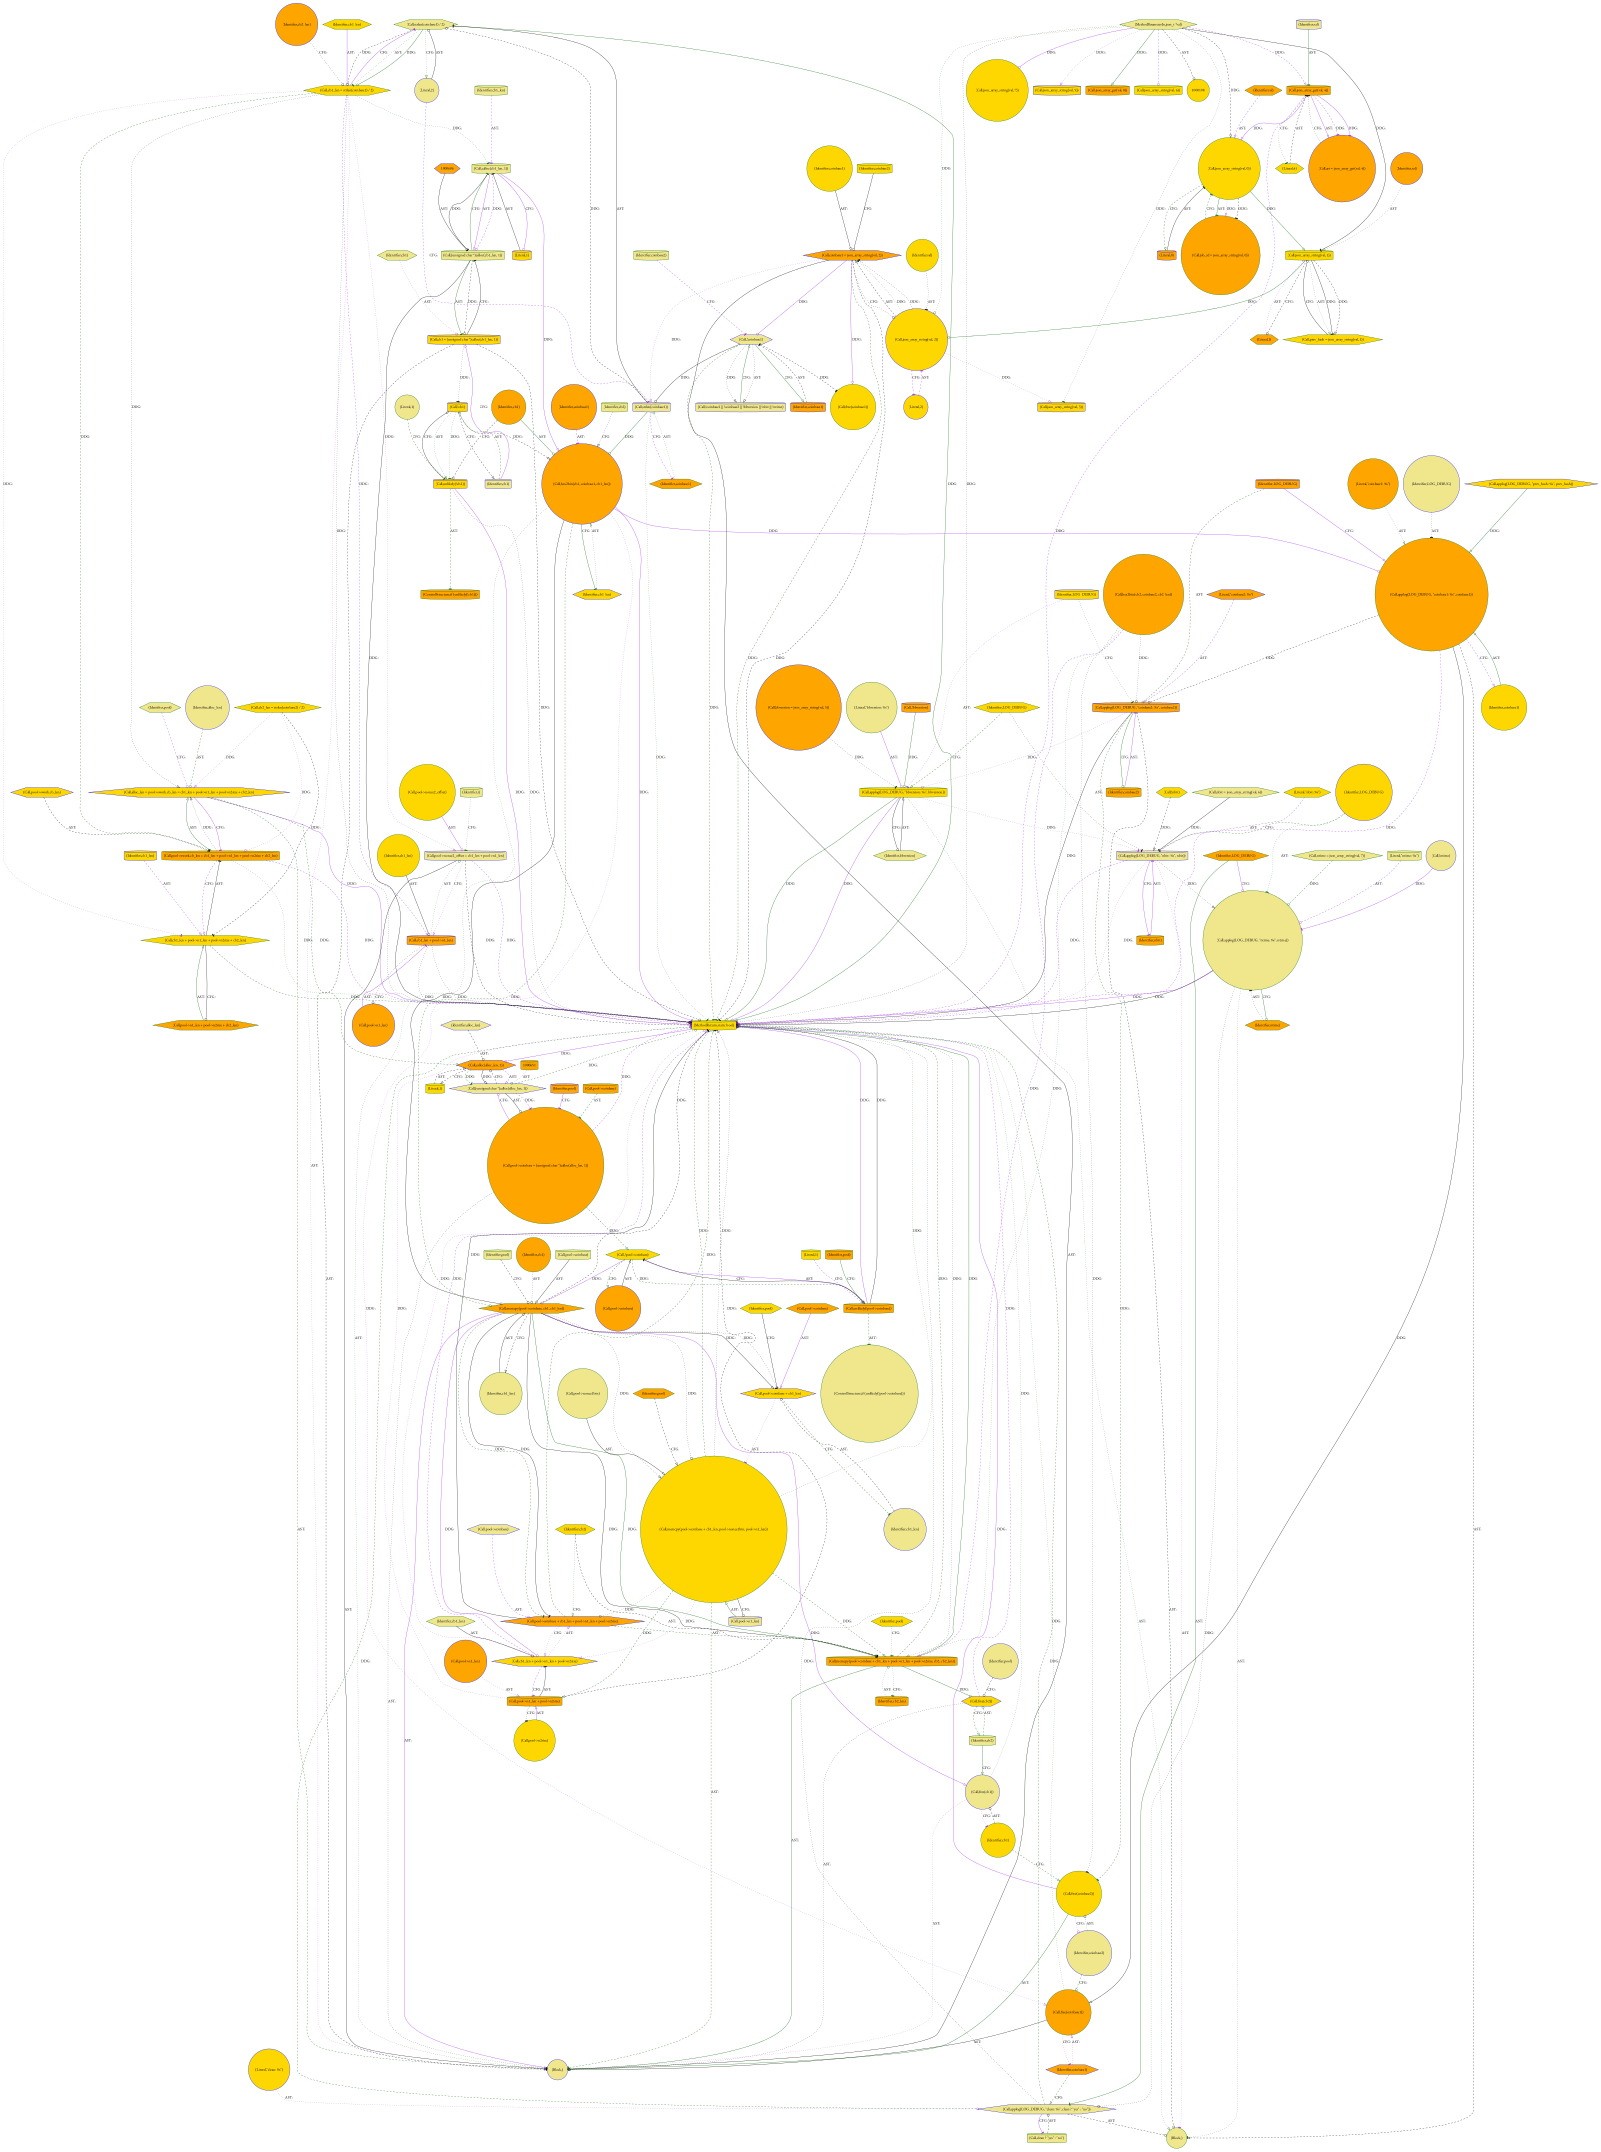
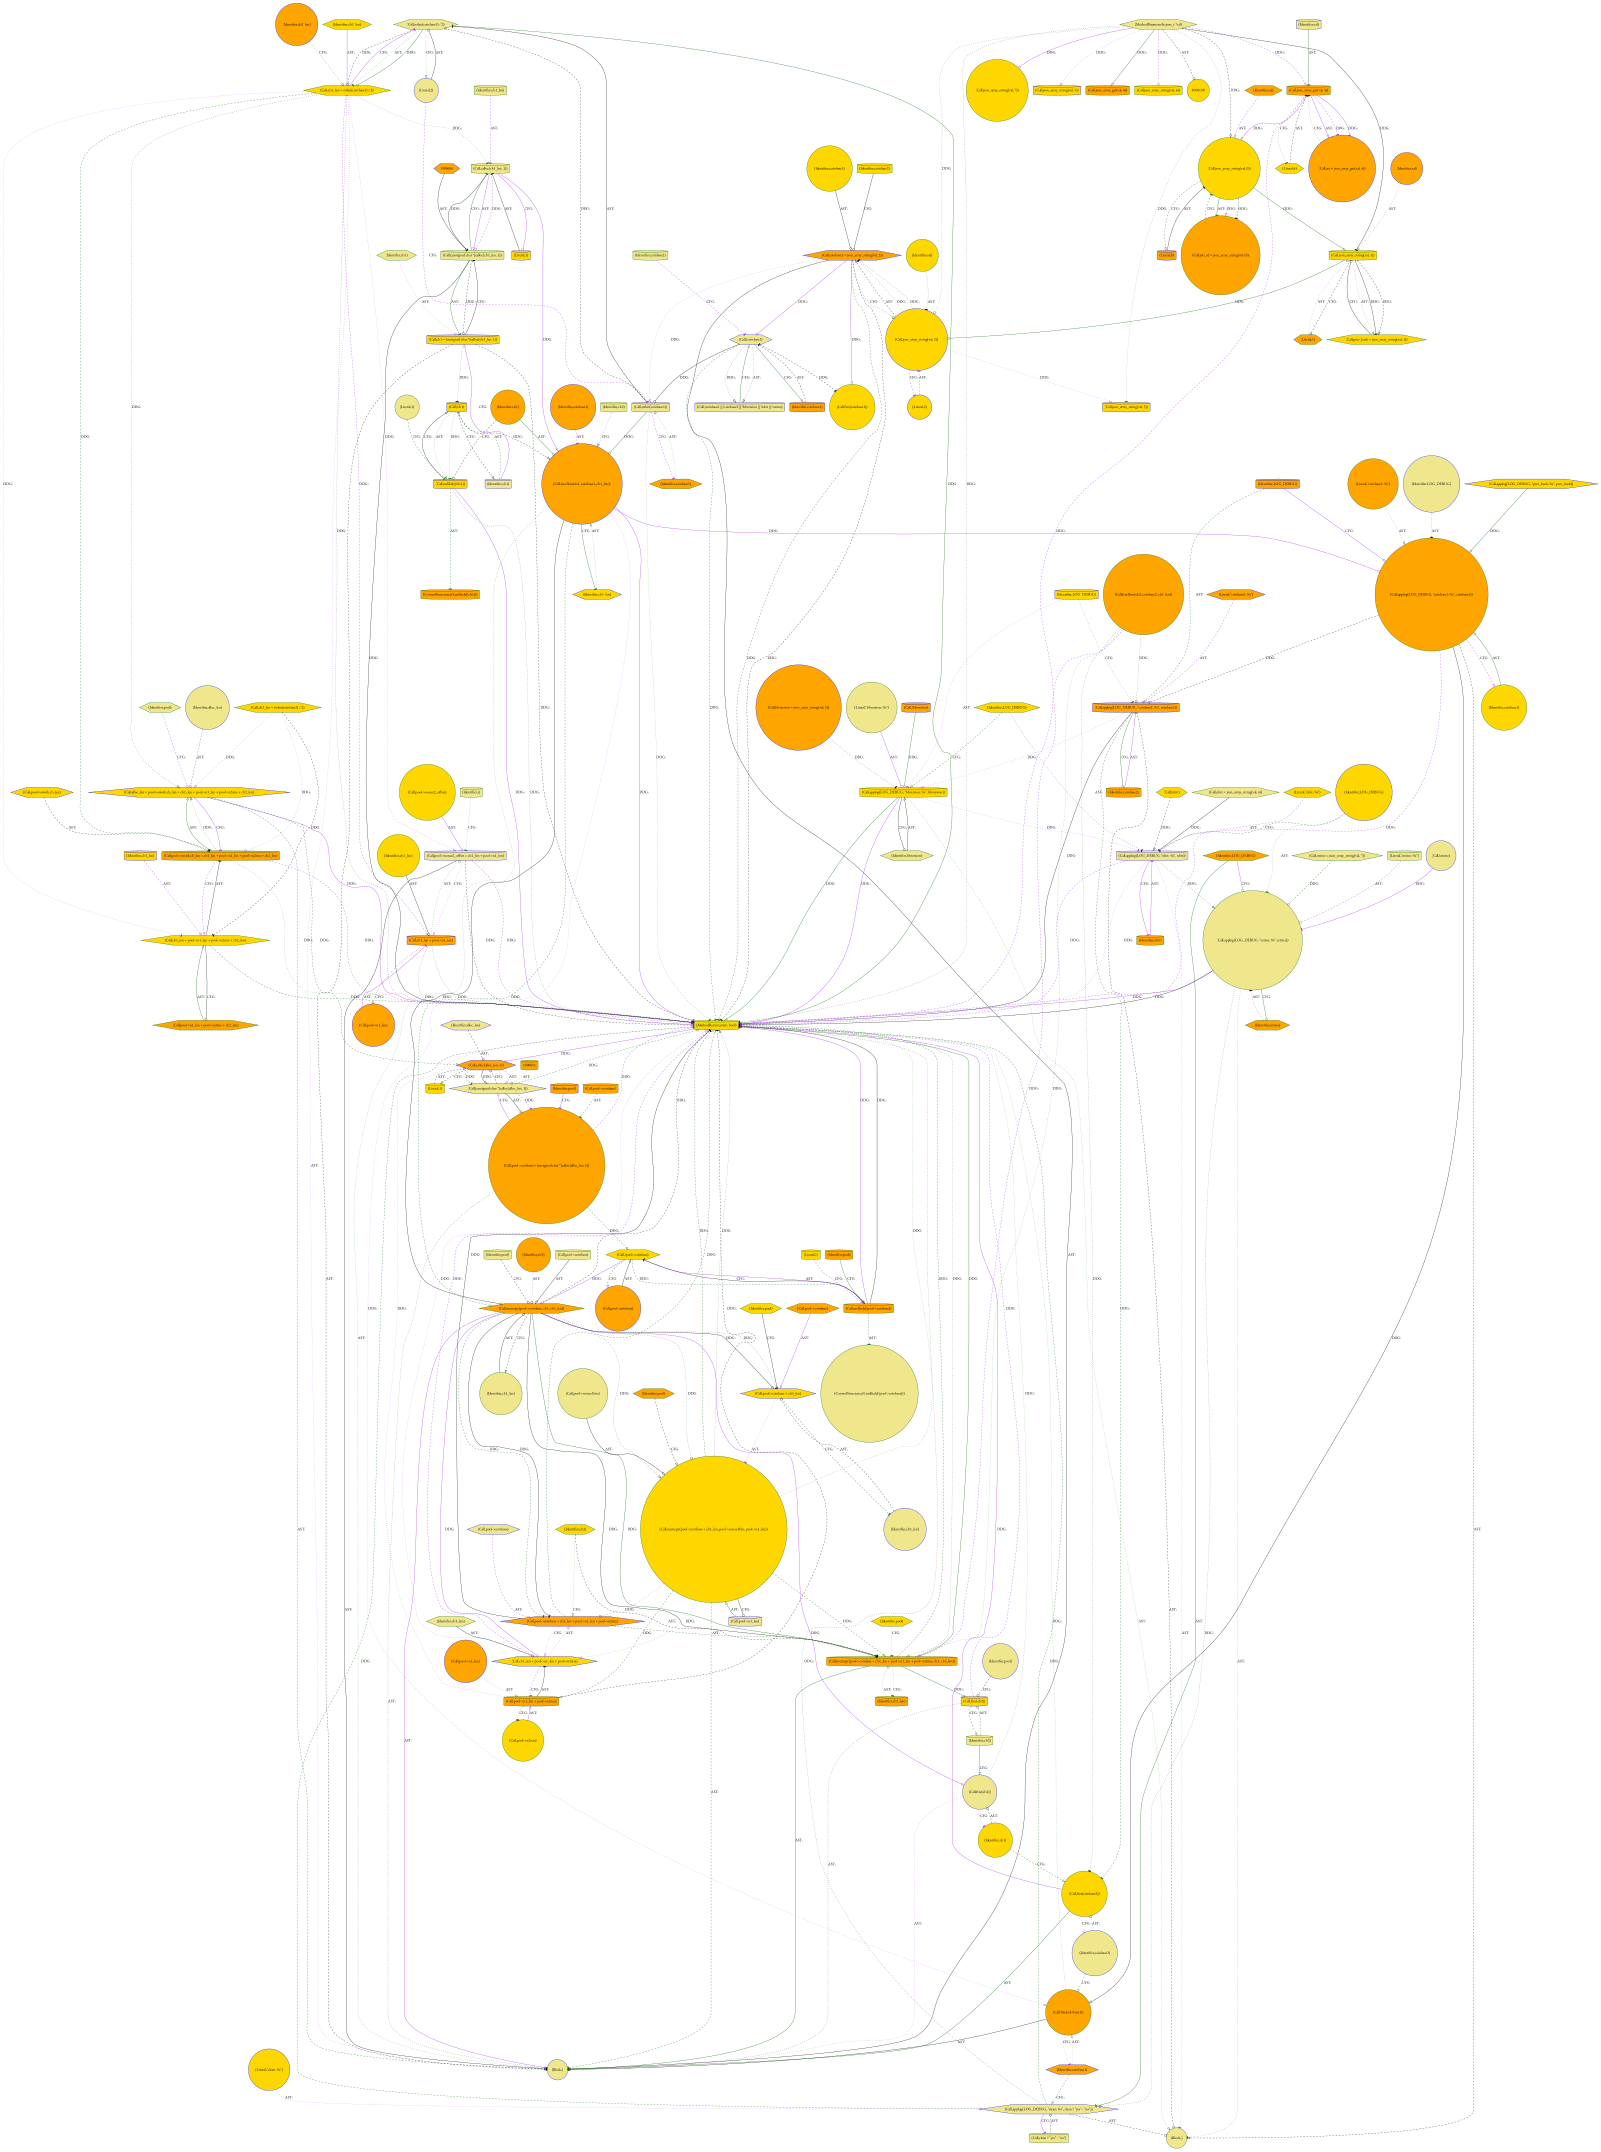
node "(Call,free(cb2))": shape hexagon -> cylinder
